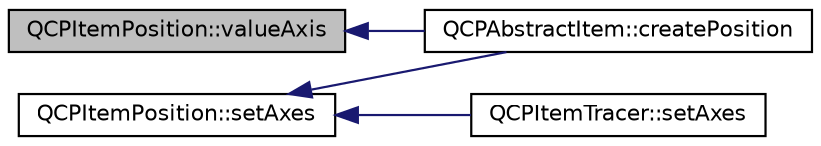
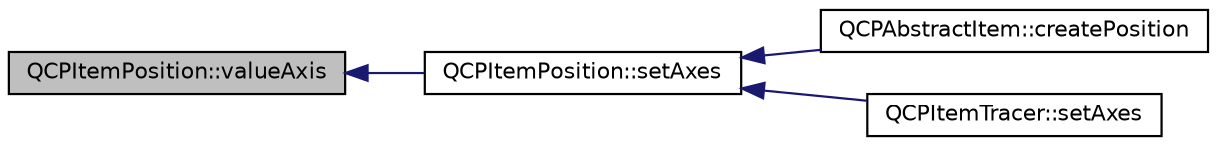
edge "QCPAbstractItem::createPosition" -> "QCPItemPosition::valueAxis": now "QCPItemPosition::setAxes" -> "QCPItemPosition::valueAxis"
